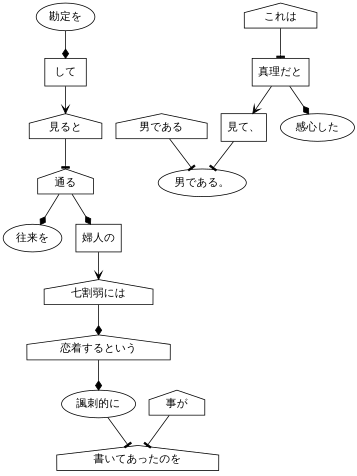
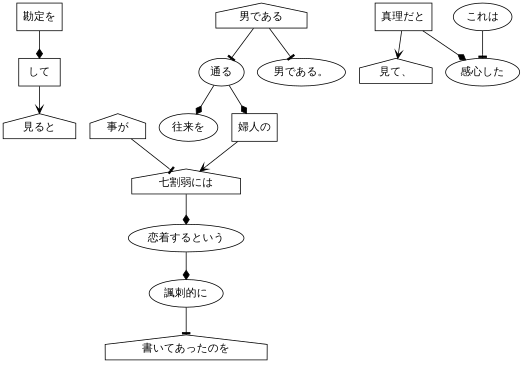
node "勘定を": shape ellipse -> box
node "これは": shape house -> ellipse
edge "これは" -> "真理だと": now "これは" -> "感心した"
node "見て、": shape box -> house
edge "見ると" -> "通る": now "男である" -> "通る"
edge "見て、" -> "男である。": removed
node "通る": shape house -> ellipse
node "恋着するという": shape house -> ellipse
edge "事が" -> "書いてあったのを": now "事が" -> "七割弱には"
